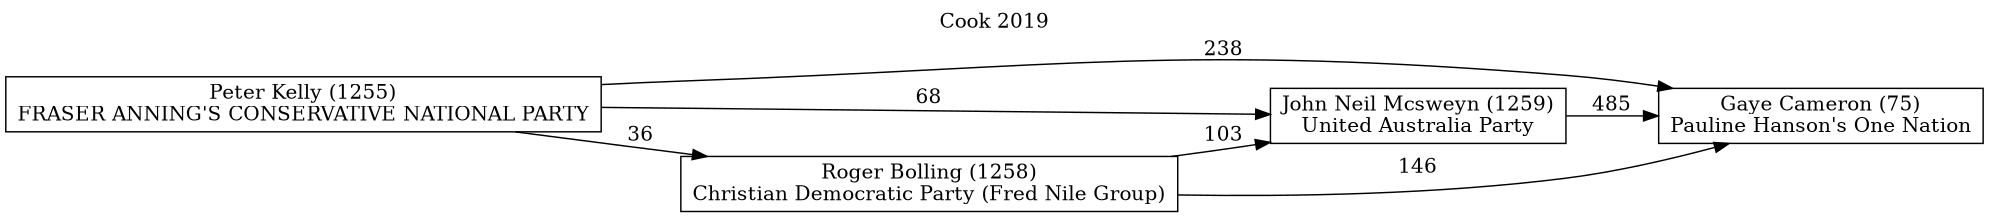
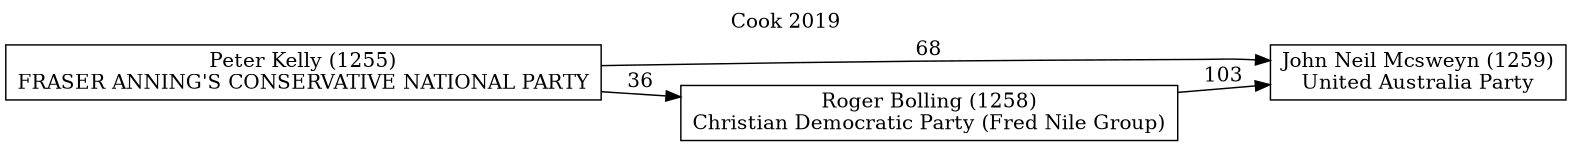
node "Gaye Cameron (75) Pauline Hanson's One Nation": removed
